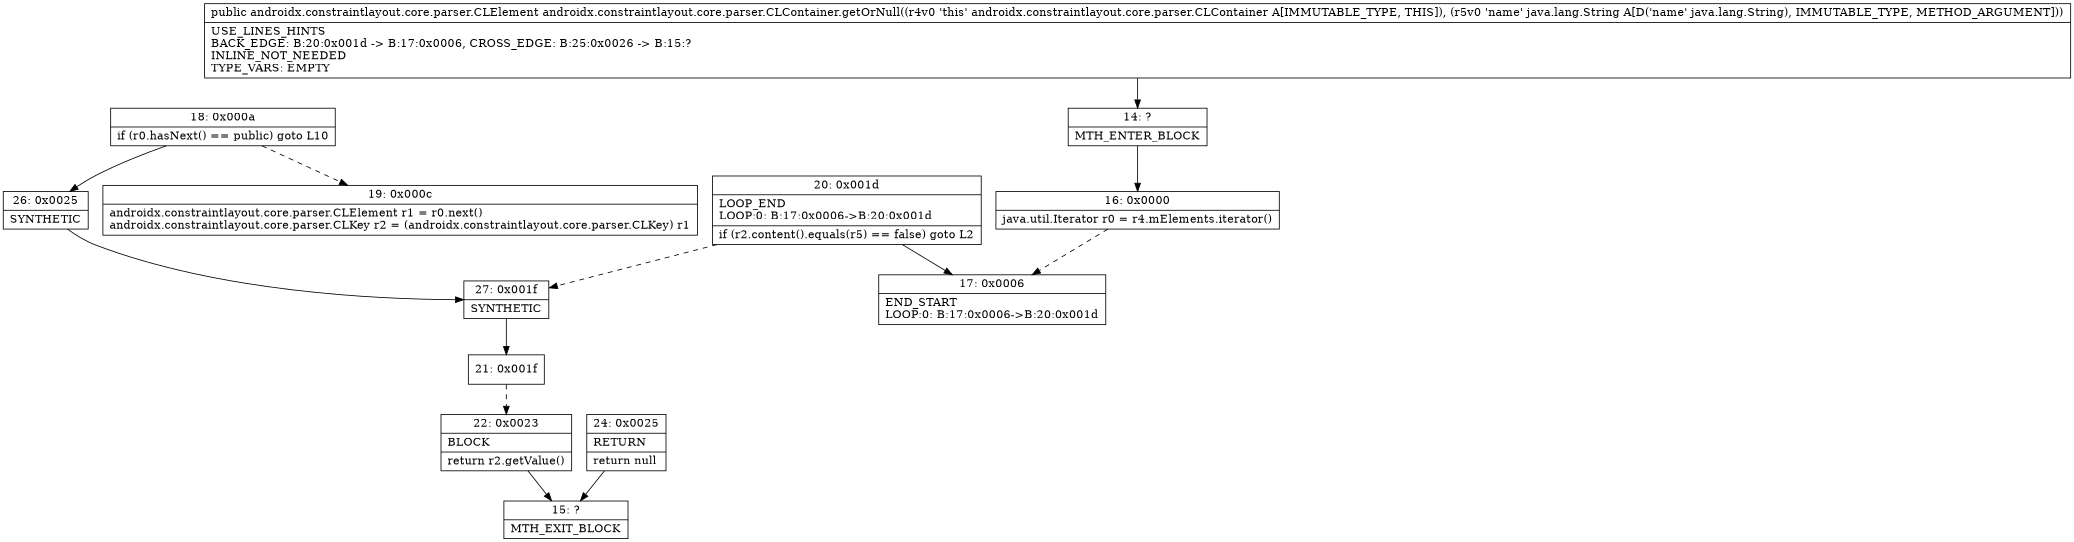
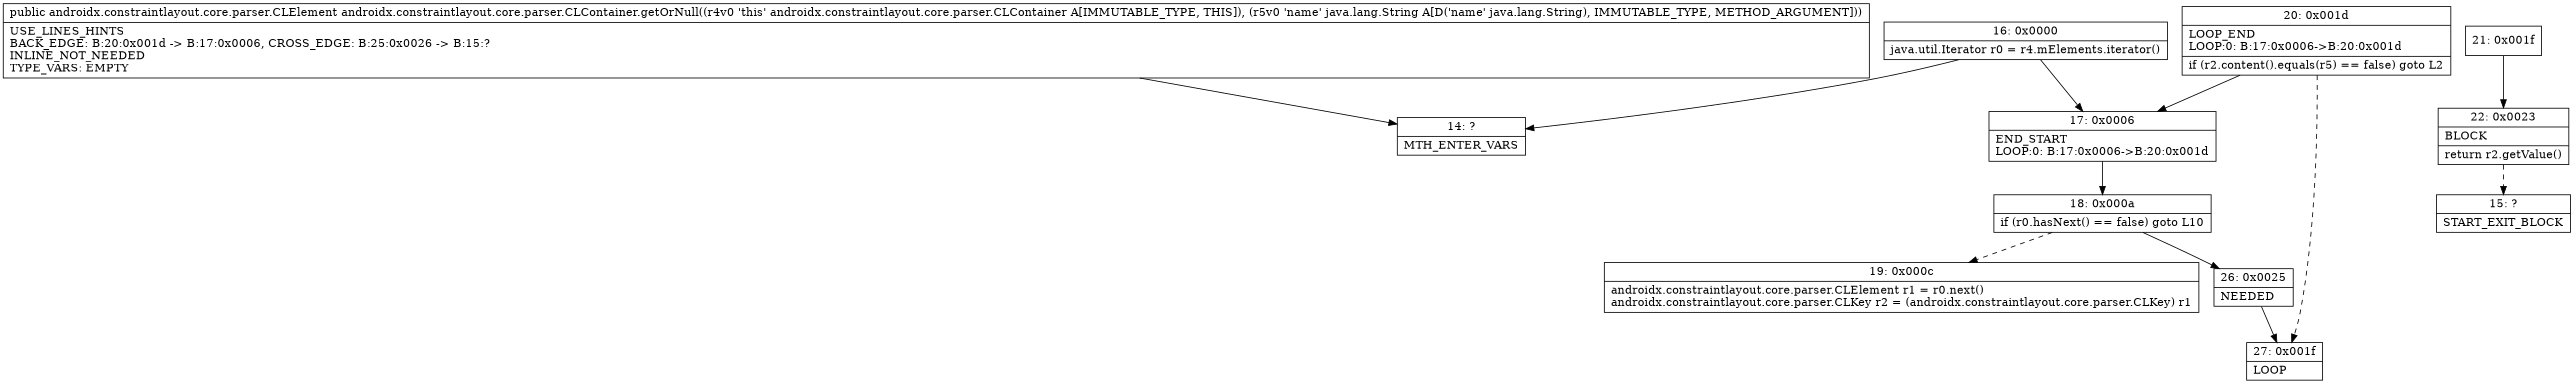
node "18: 0x000a": text "if (r0.hasNext() == public) goto L10" -> "if (r0.hasNext() == false) goto L10"
node "14: ?": text "MTH_ENTER_BLOCK" -> "MTH_ENTER_VARS"
edge "14: ?" -> "16: 0x0000": reversed
edge "17: 0x0006" -> "18: 0x000a": added
node "26: 0x0025": text "SYNTHETIC" -> "NEEDED"
edge "16: 0x0000" -> "17: 0x0006": style dashed -> solid
node "27: 0x001f": text "SYNTHETIC" -> "LOOP"
edge "27: 0x001f" -> "21: 0x001f": removed
edge "21: 0x001f" -> "22: 0x0023": style dashed -> solid
node "24: 0x0025": removed
edge "22: 0x0023" -> "15: ?": style solid -> dashed
node "15: ?": text "MTH_EXIT_BLOCK" -> "START_EXIT_BLOCK"
